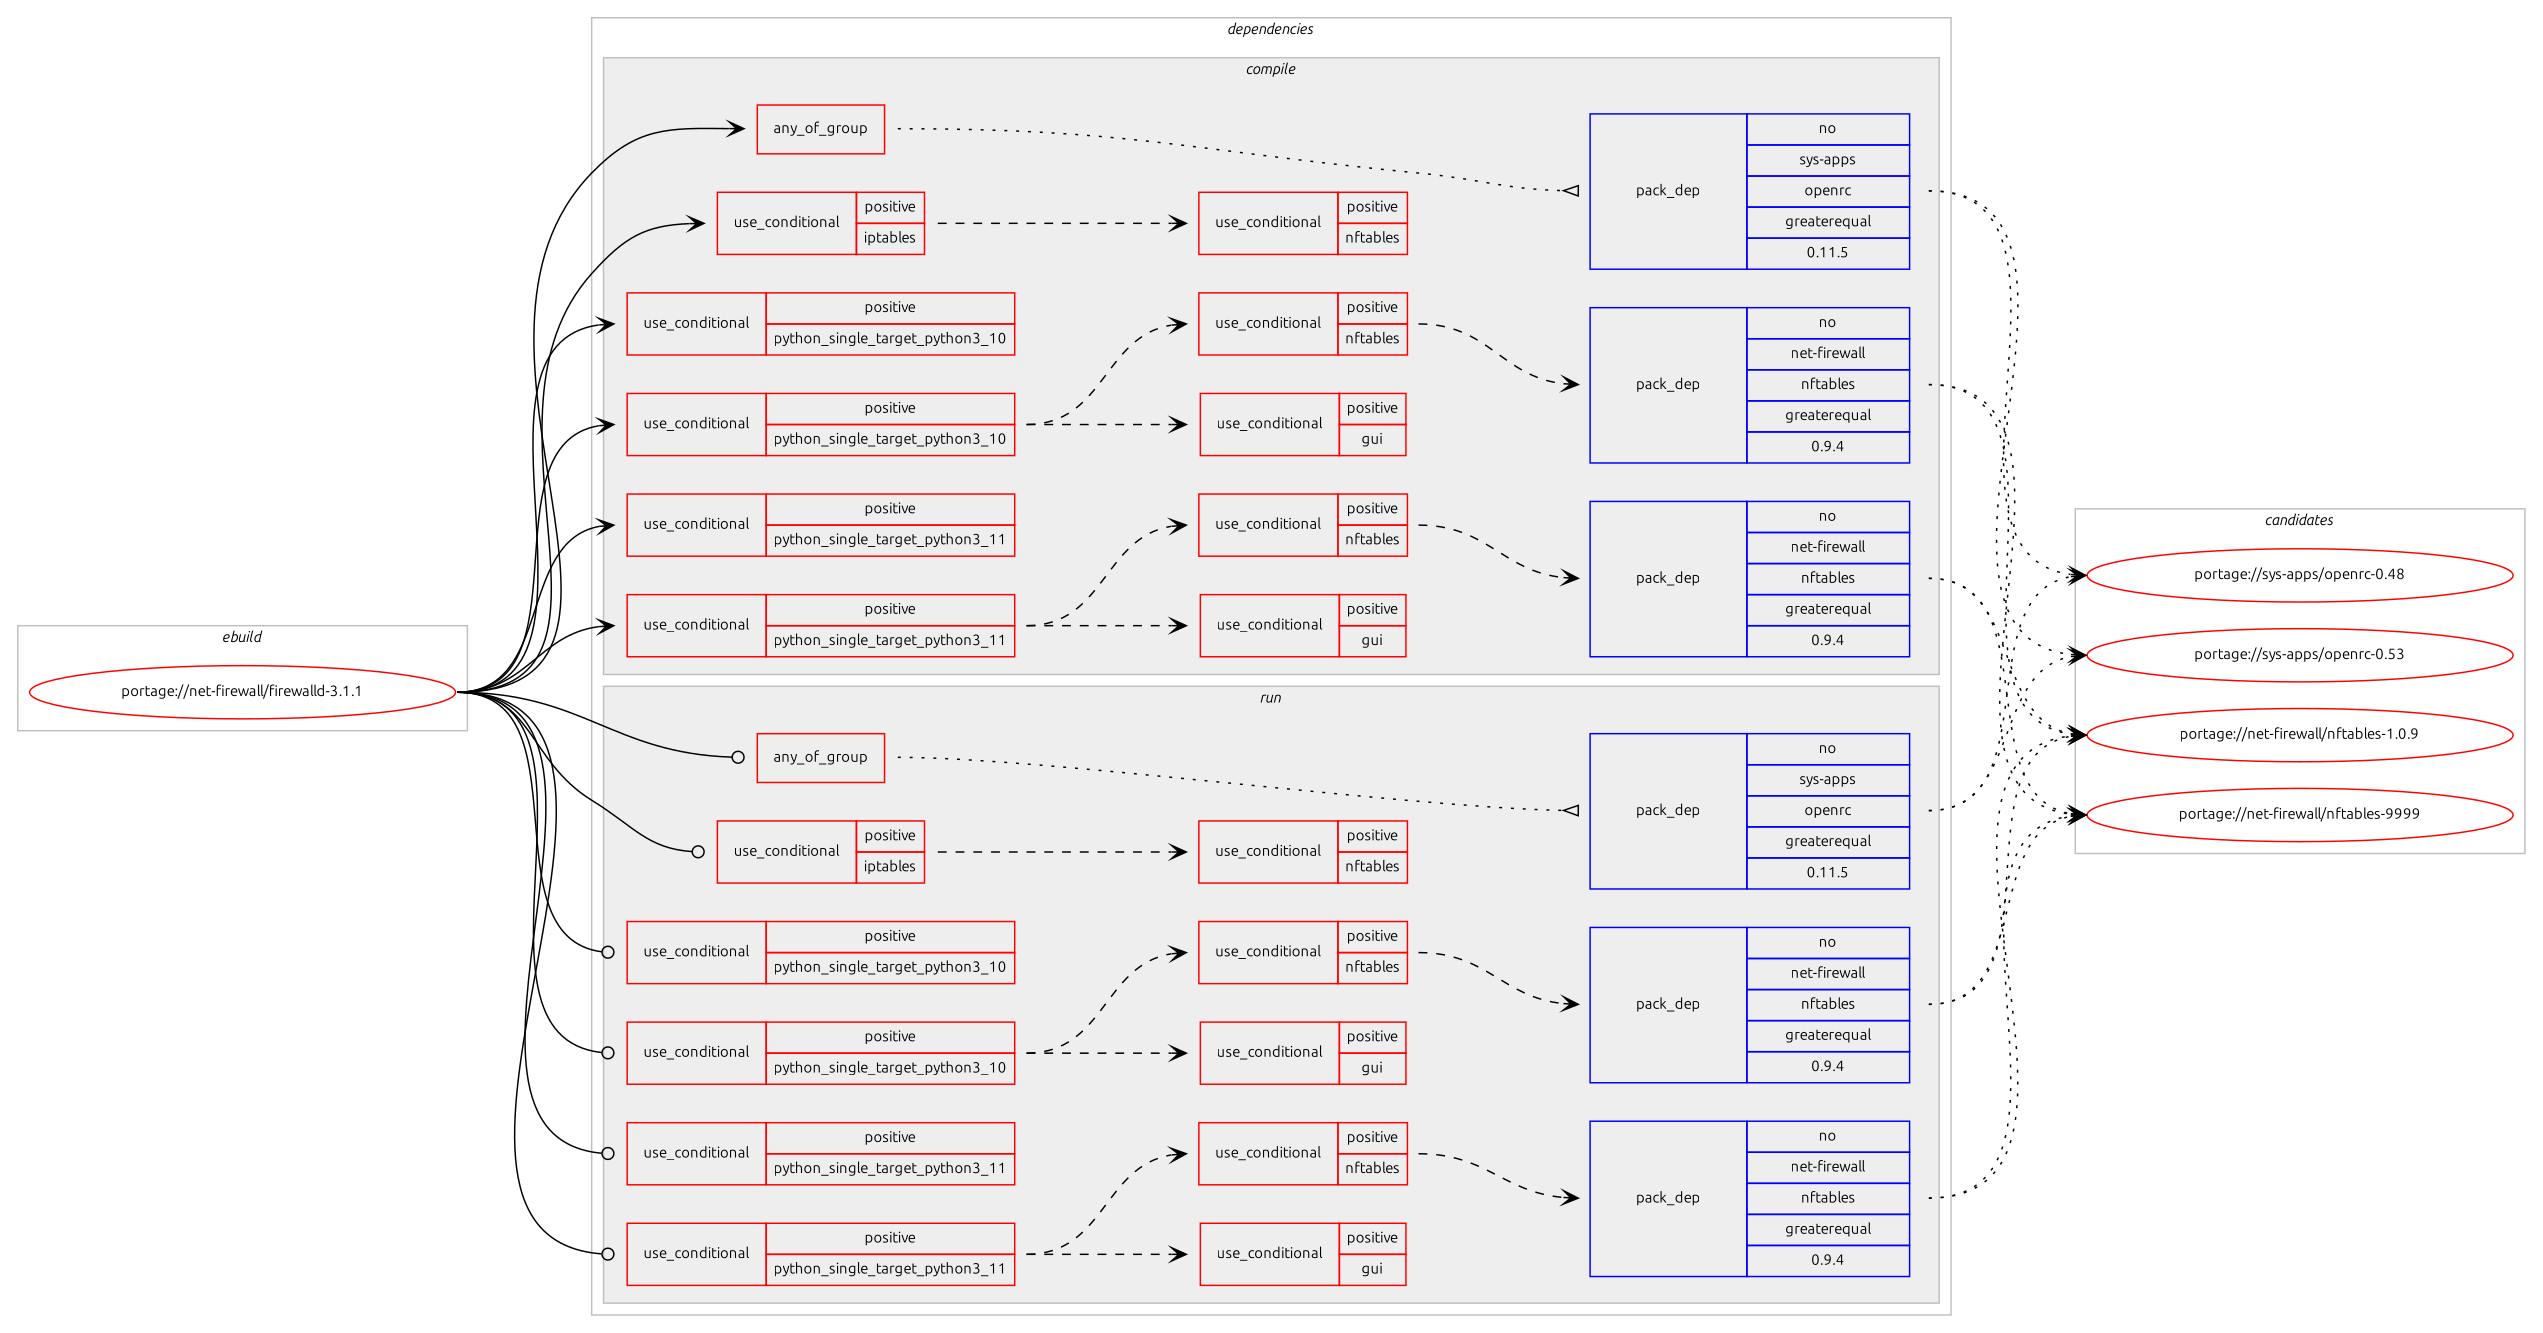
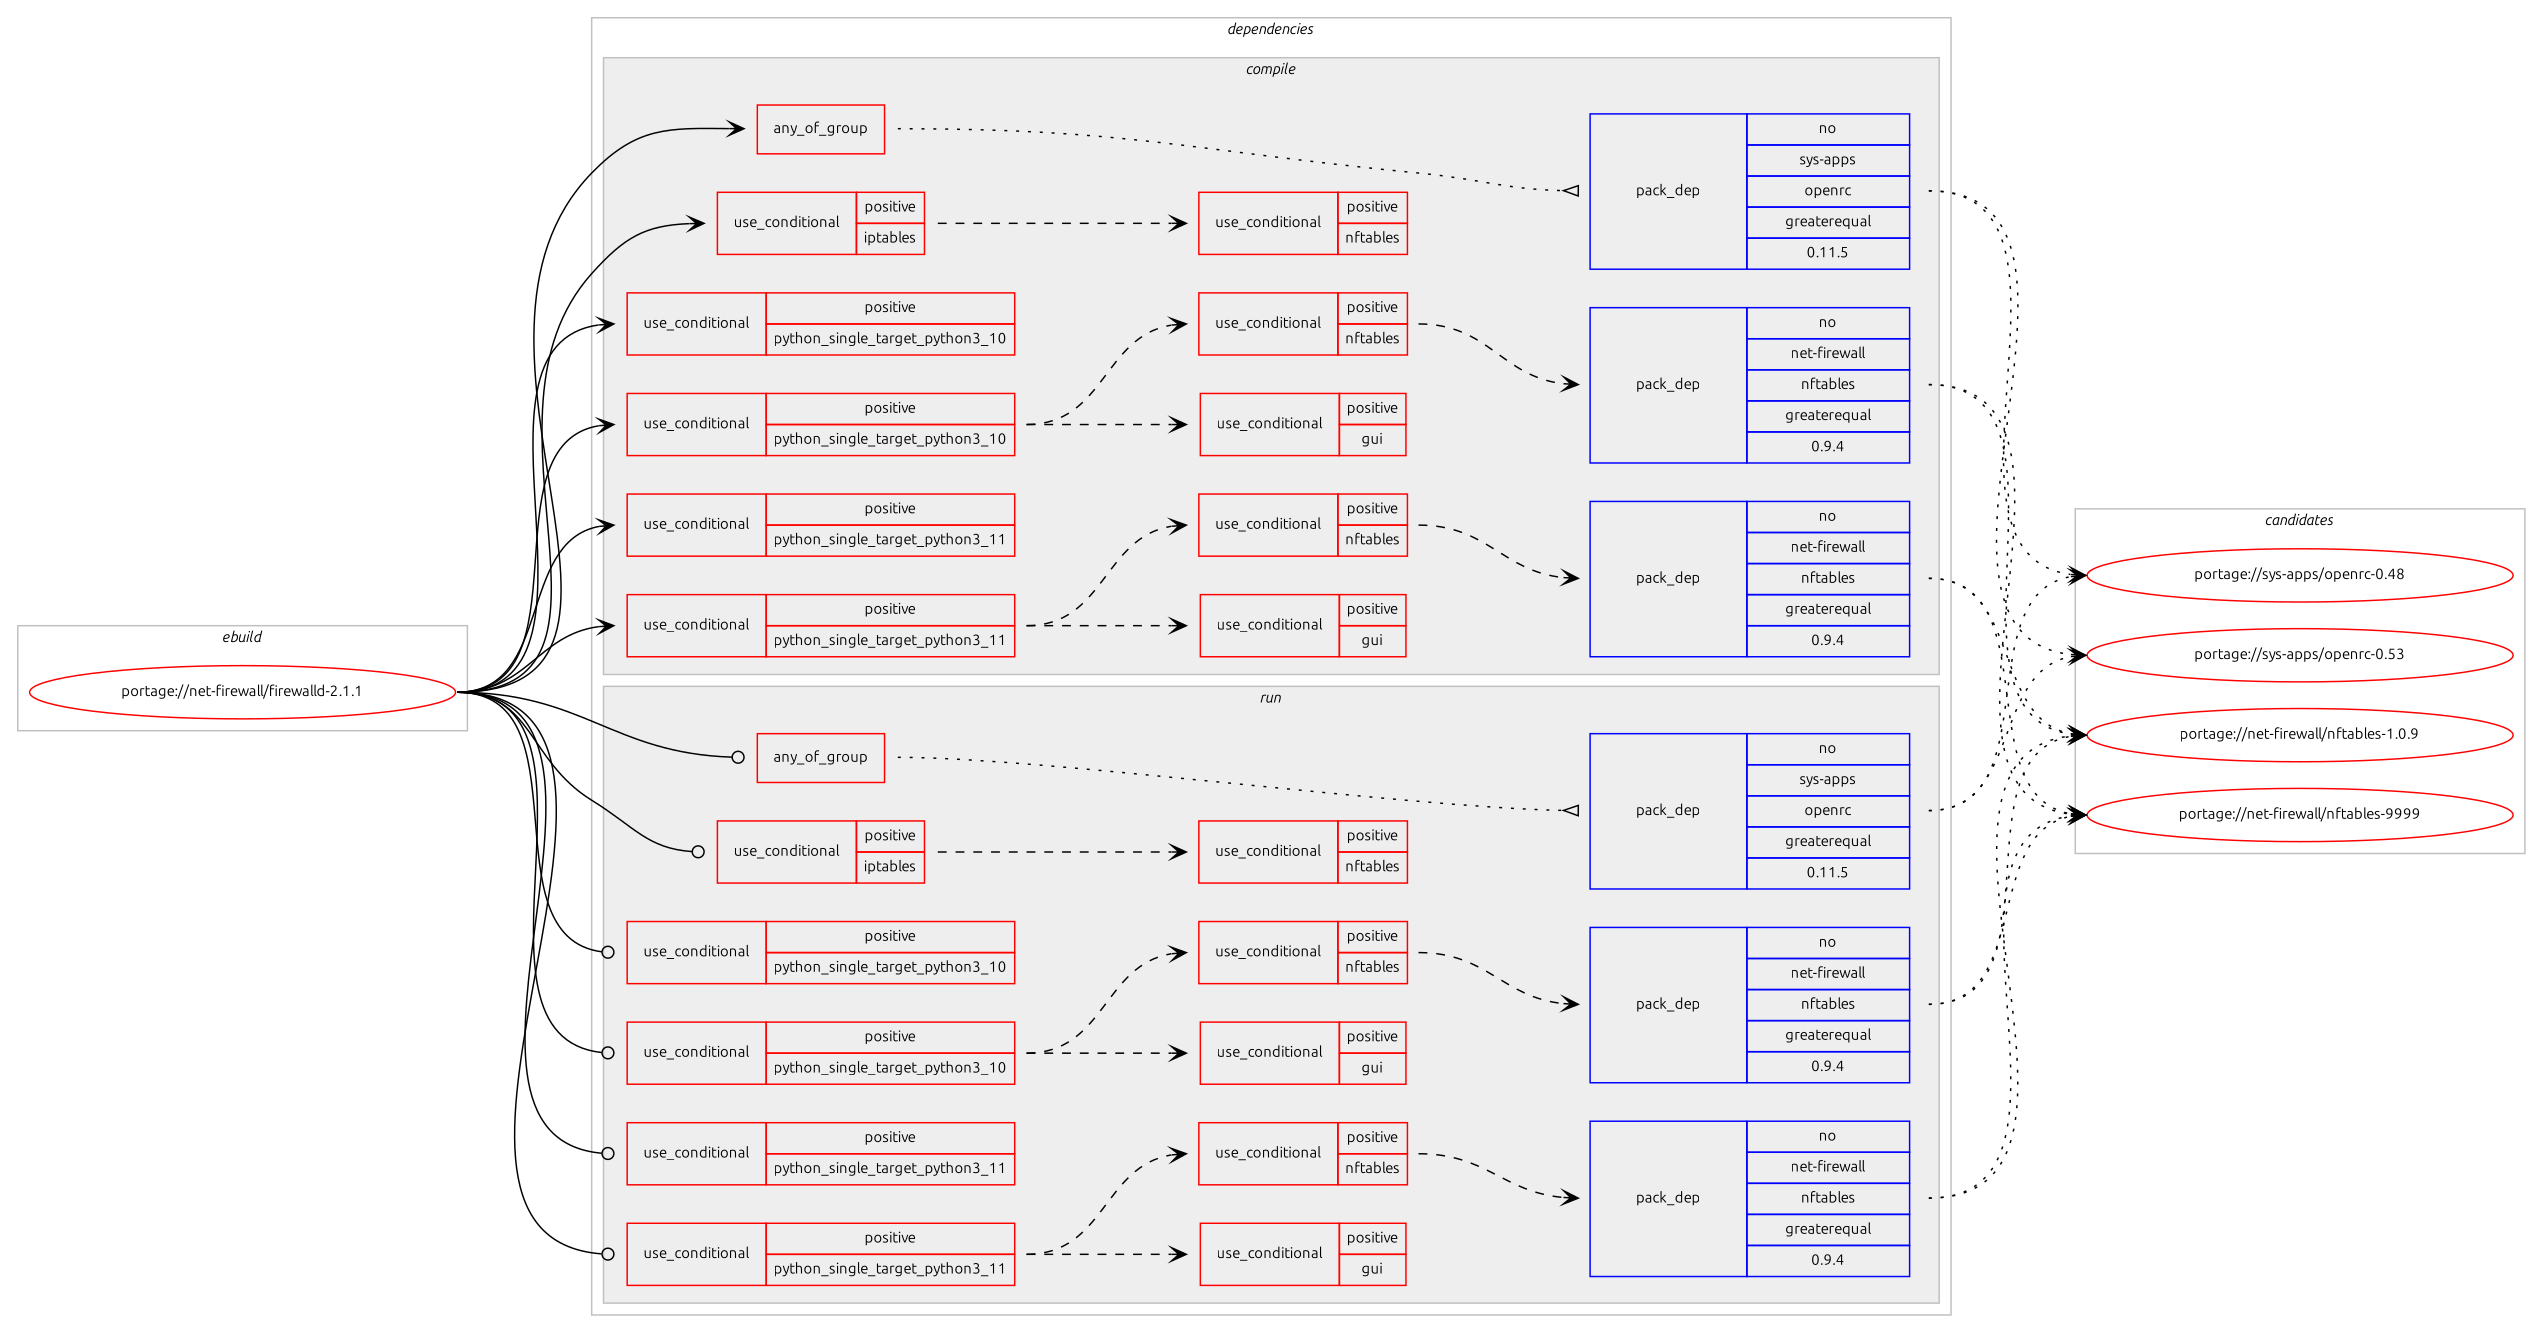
node "portage://net-firewall/firewalld-3.1.1": label "portage://net-firewall/firewalld-3.1.1" -> "portage://net-firewall/firewalld-2.1.1"
